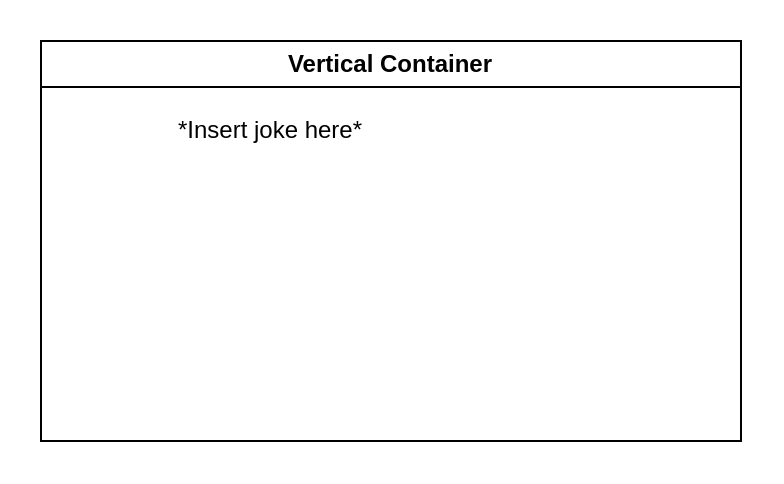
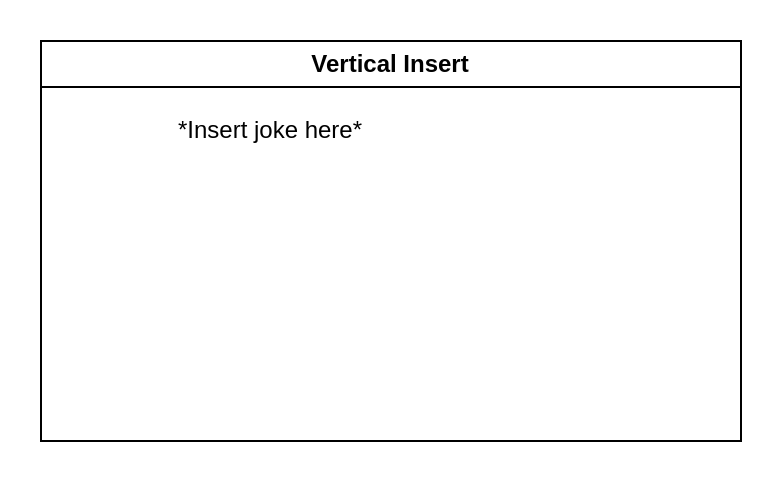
node "Vertical Container": label "Vertical Container" -> "Vertical Insert"
